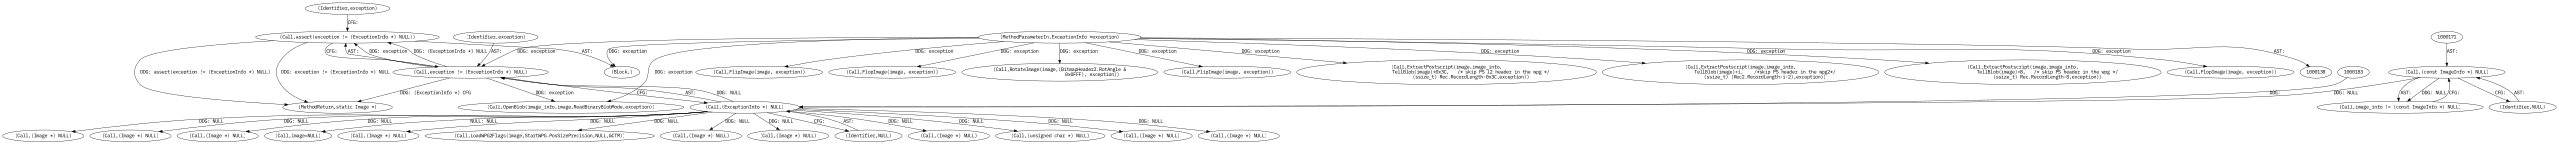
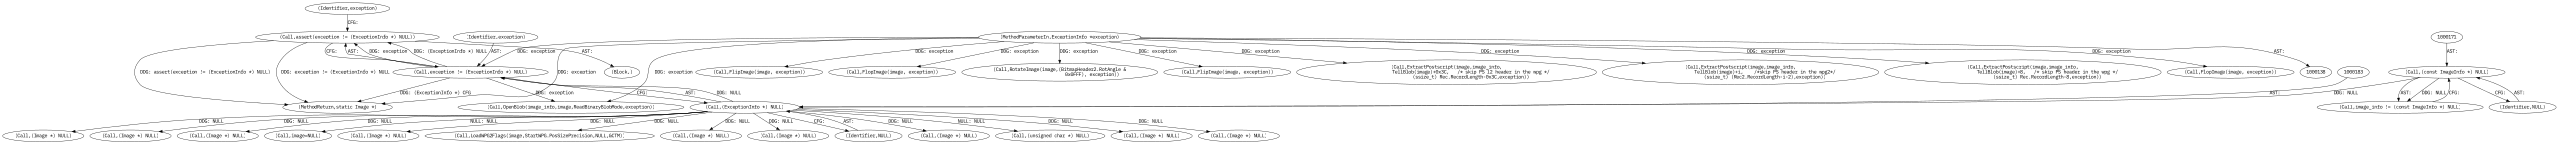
edge "(MethodParameterIn,ExceptionInfo *exception)" -> "(Block,)": now "(MethodParameterIn,ExceptionInfo *exception)" -> "(MethodReturn,static Image *)"
edge "1000183" -> "(Call,(ExceptionInfo *) NULL)": label "DDG: " -> "AST: "
edge "(Call,(ExceptionInfo *) NULL)" -> "(Call,(unsigned char *) NULL)": label "DDG: NULL" -> "NULL: NULL"
